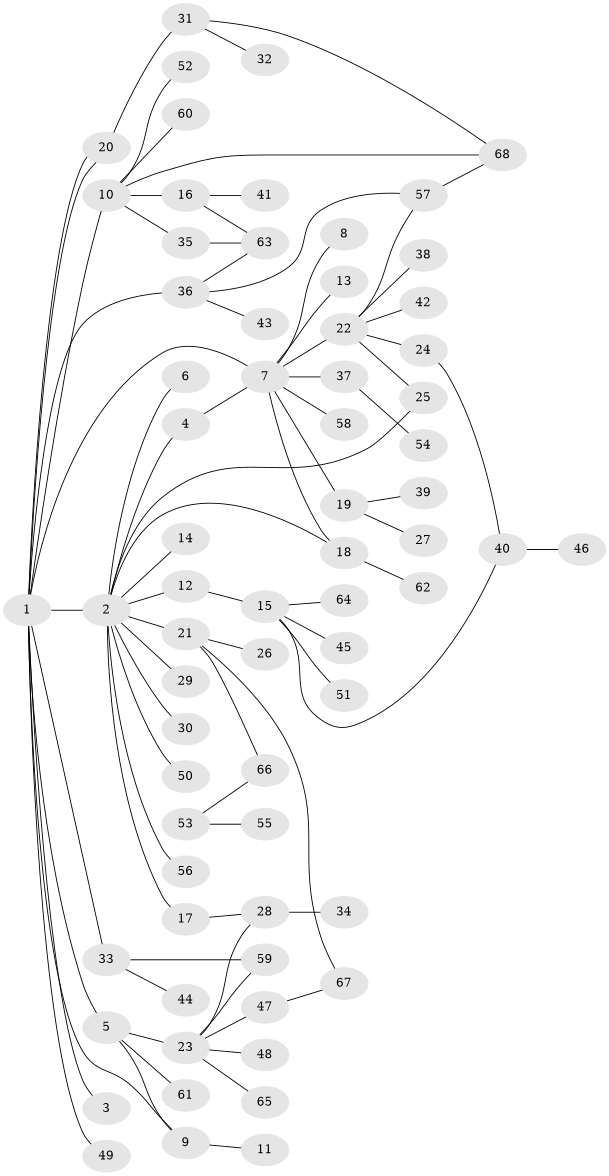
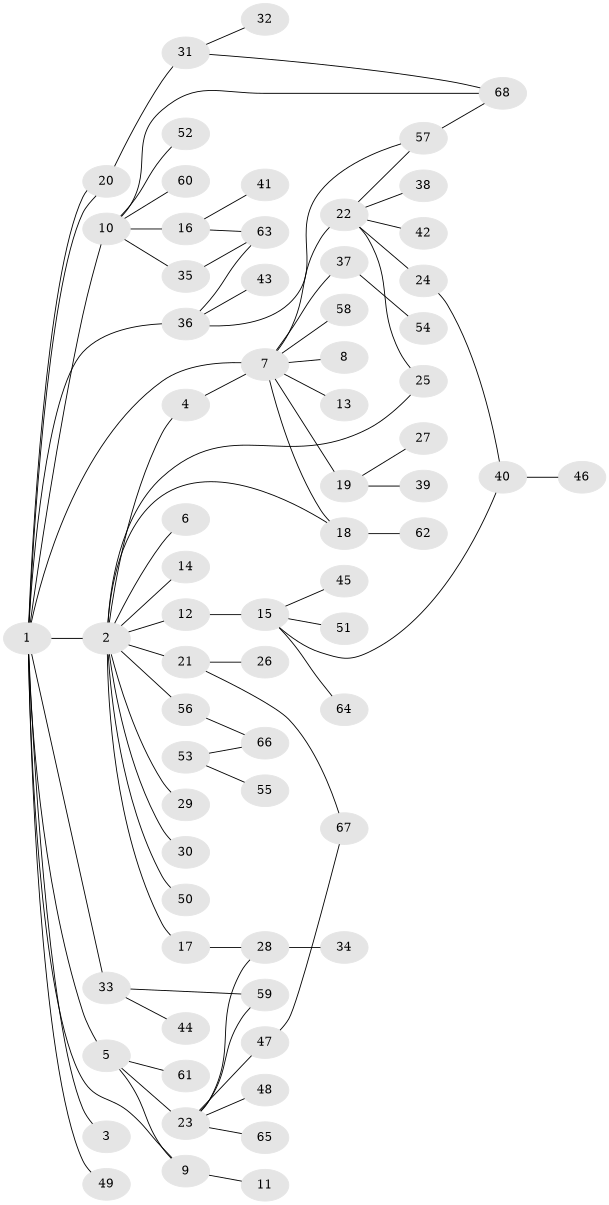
edge "21" -- "66": now "56" -- "66"
